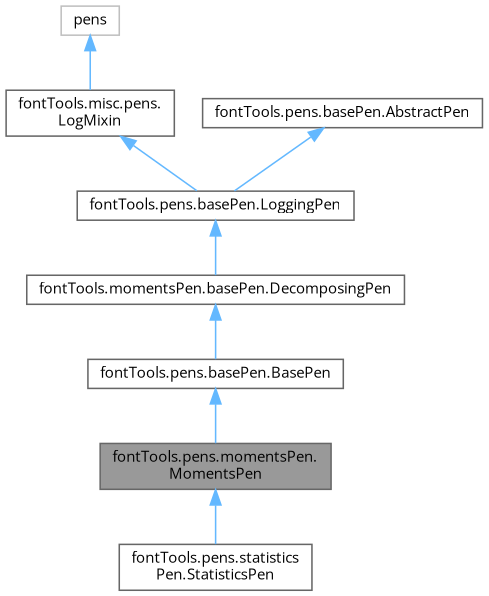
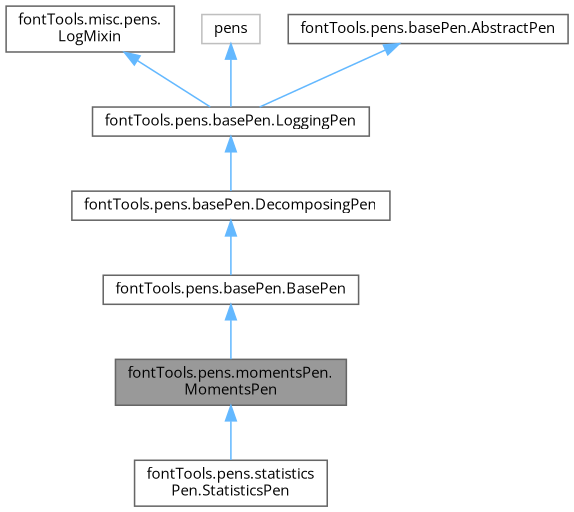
edge "fontTools.misc.pens. LogMixin" -> "pens": now "fontTools.pens.basePen.LoggingPen" -> "pens"
node "fontTools.momentsPen.basePen.DecomposingPen": label "fontTools.momentsPen.basePen.DecomposingPen" -> "fontTools.pens.basePen.DecomposingPen"
